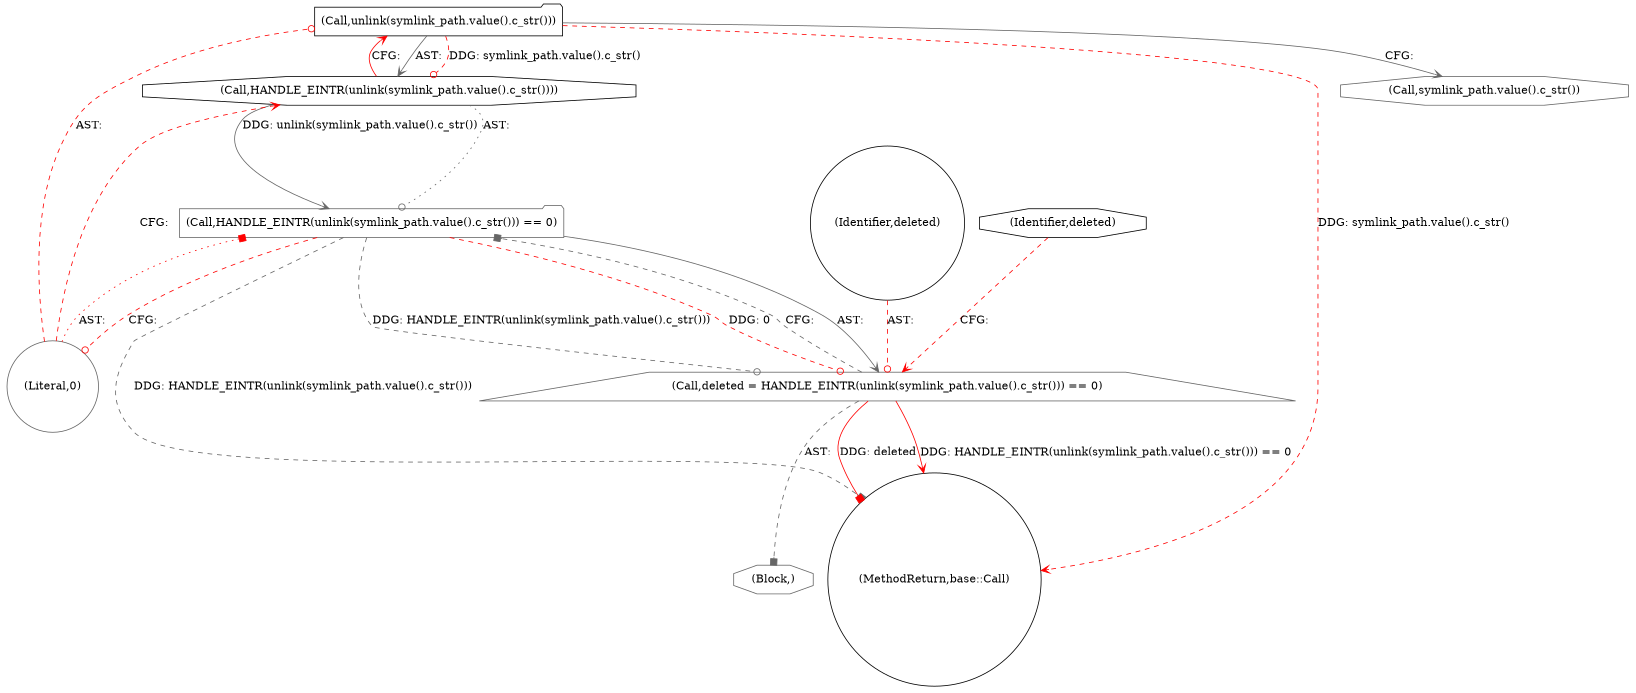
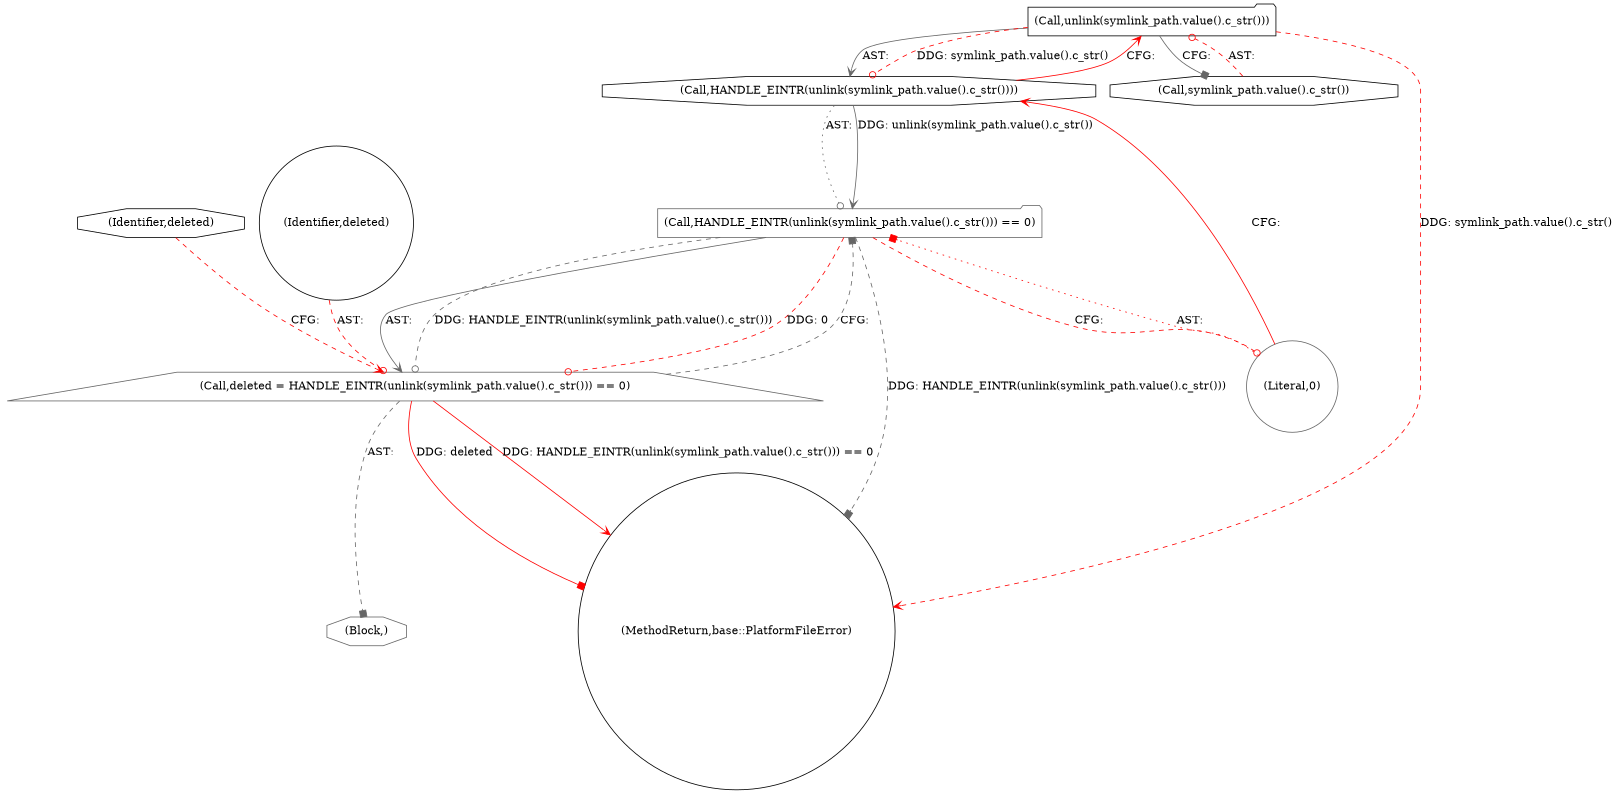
edge "(Call,unlink(symlink_path.value().c_str()))" -> "(Call,symlink_path.value().c_str())": arrowhead vee -> box
node "(Call,symlink_path.value().c_str())": color gray40 -> black
edge "(Literal,0)" -> "(Call,unlink(symlink_path.value().c_str()))": now "(Call,symlink_path.value().c_str())" -> "(Call,unlink(symlink_path.value().c_str()))"
edge "(Literal,0)" -> "(Call,HANDLE_EINTR(unlink(symlink_path.value().c_str())))": style dashed -> solid
node "(MethodReturn,base::Call)": label "(MethodReturn,base::Call)" -> "(MethodReturn,base::PlatformFileError)"
